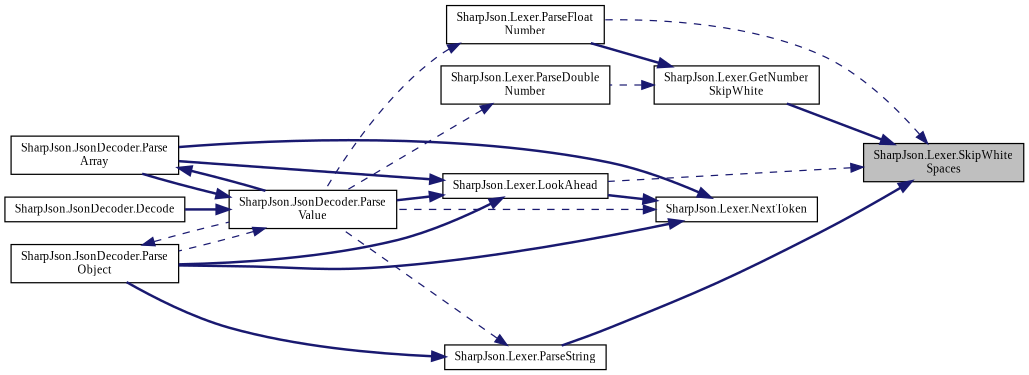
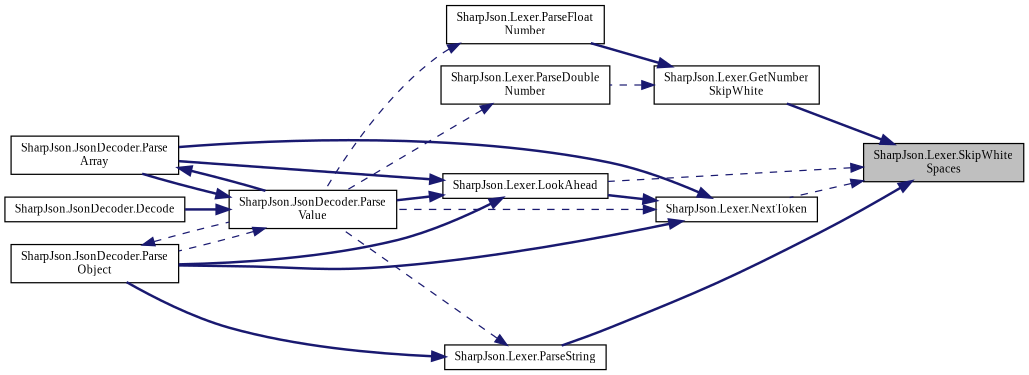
edge "SharpJson.Lexer.ParseFloat Number" -> "SharpJson.Lexer.SkipWhite Spaces": now "SharpJson.Lexer.NextToken" -> "SharpJson.Lexer.SkipWhite Spaces"
